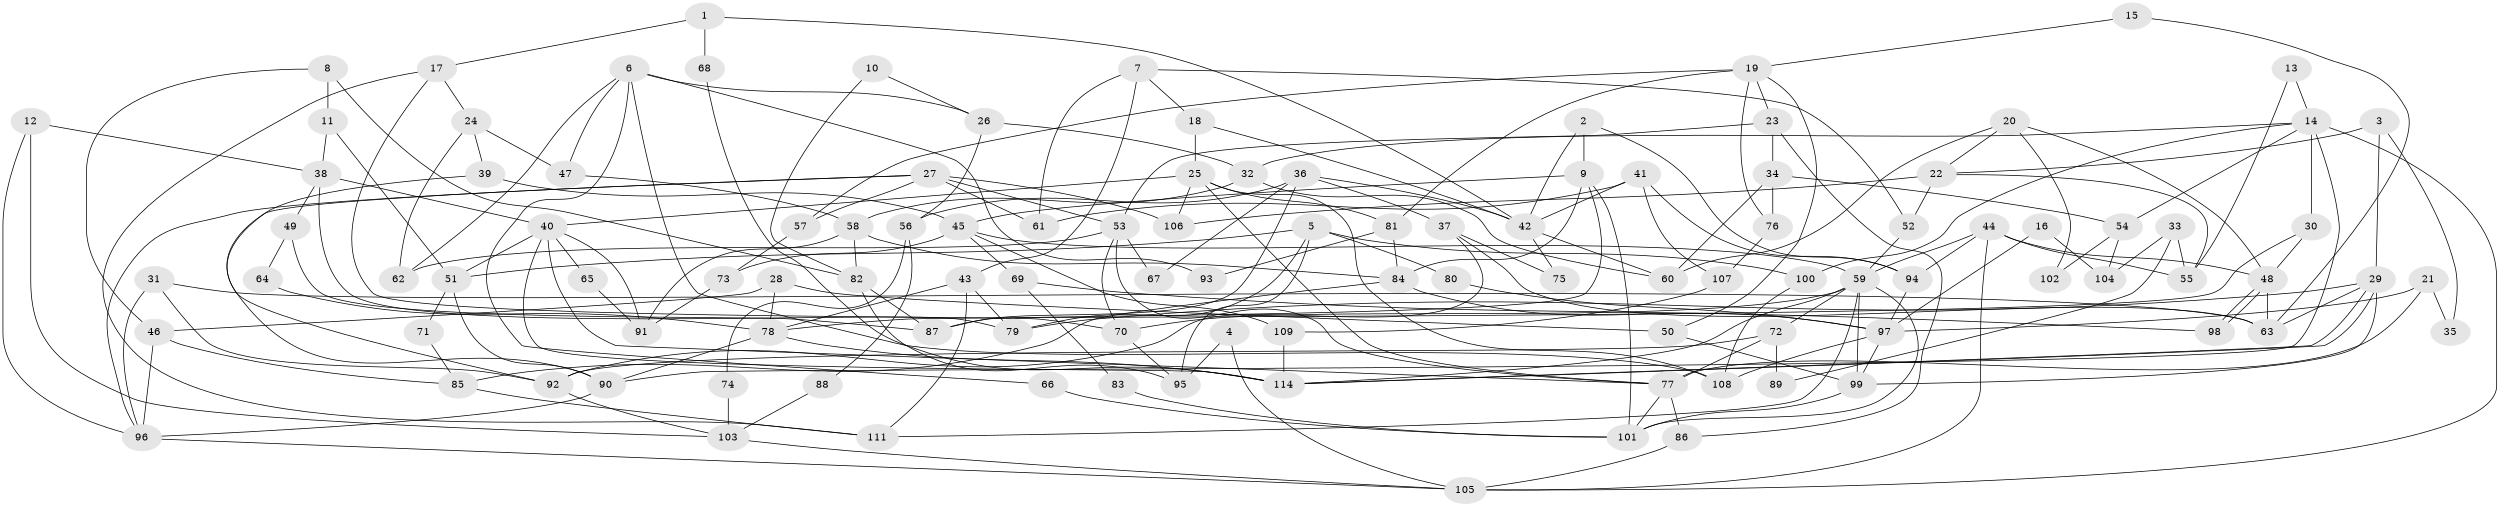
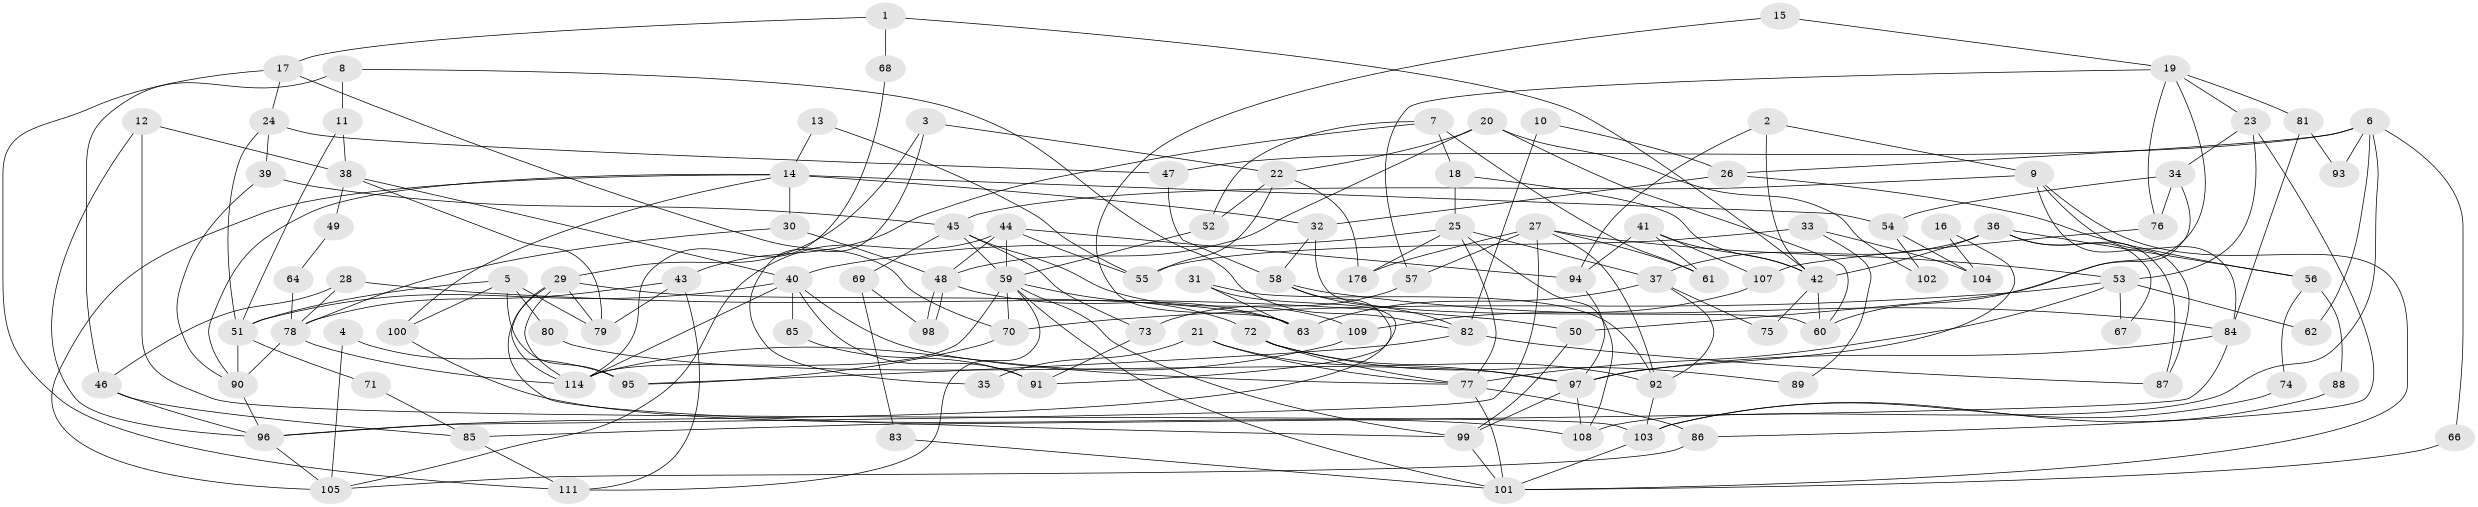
edge "24" -- "62": now "24" -- "51"
edge "25" -- "81": now "25" -- "37"
node "106": label "106" -> "176"
edge "49" -- "87": removed
edge "103" -- "105": now "103" -- "101"
